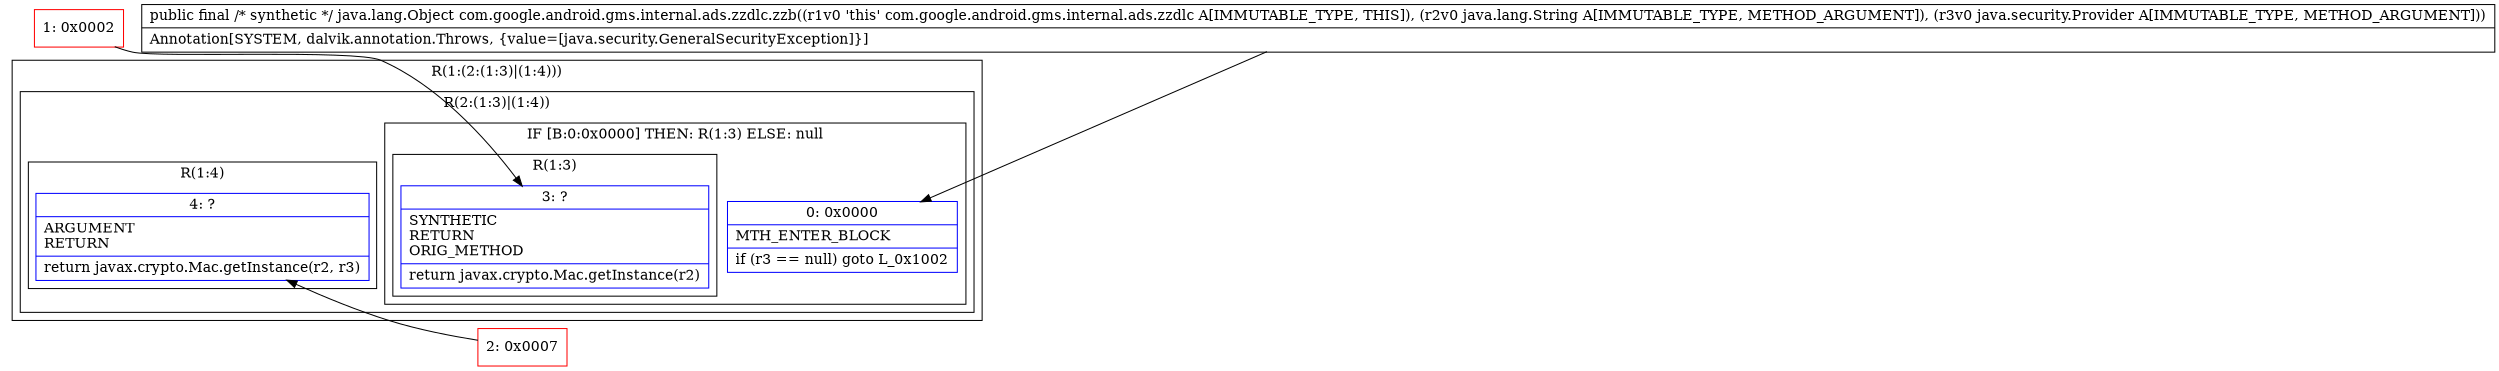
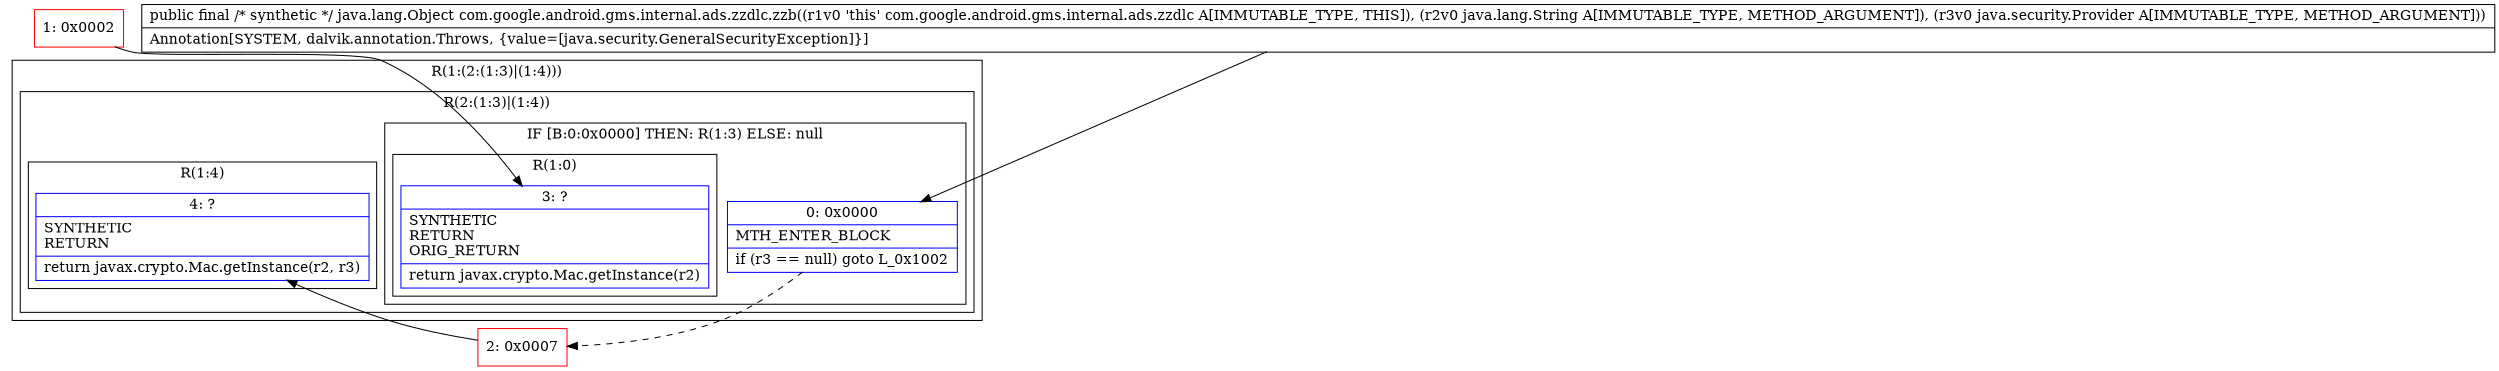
cluster "R(1:3)": label "R(1:3)" -> "R(1:0)"
node "4: ?": text "ARGUMENT" -> "SYNTHETIC"
node "3: ?": text "ORIG_METHOD" -> "ORIG_RETURN"
edge "0: 0x0000" -> "2: 0x0007": added
